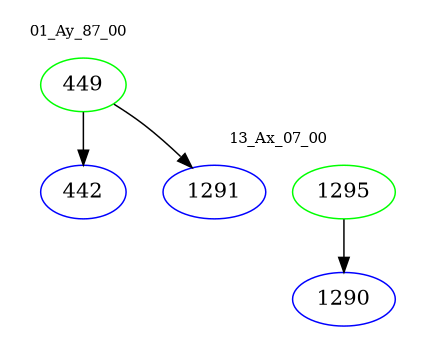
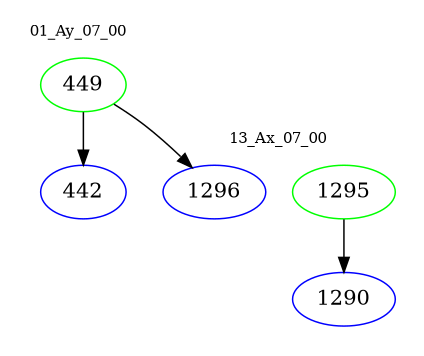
cluster "01_Ay_87_00": label "01_Ay_87_00" -> "01_Ay_07_00"
node "1291": label "1291" -> "1296"
